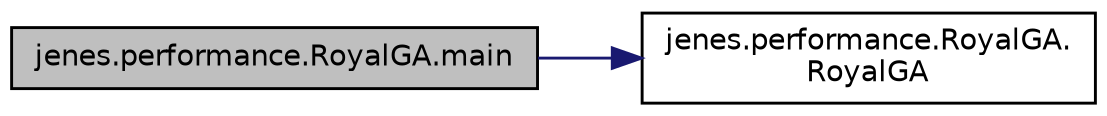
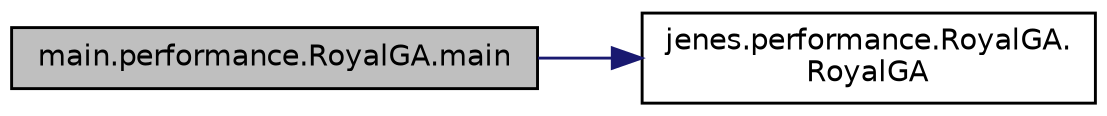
node "jenes.performance.RoyalGA.main": label "jenes.performance.RoyalGA.main" -> "main.performance.RoyalGA.main"
